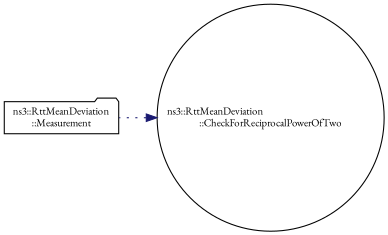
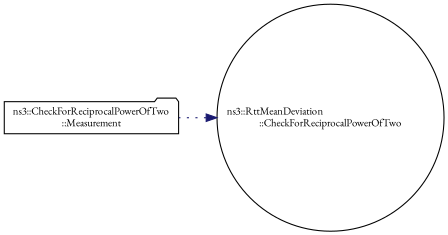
node "ns3::RttMeanDeviation ::Measurement": label "ns3::RttMeanDeviation ::Measurement" -> "ns3::CheckForReciprocalPowerOfTwo ::Measurement"
